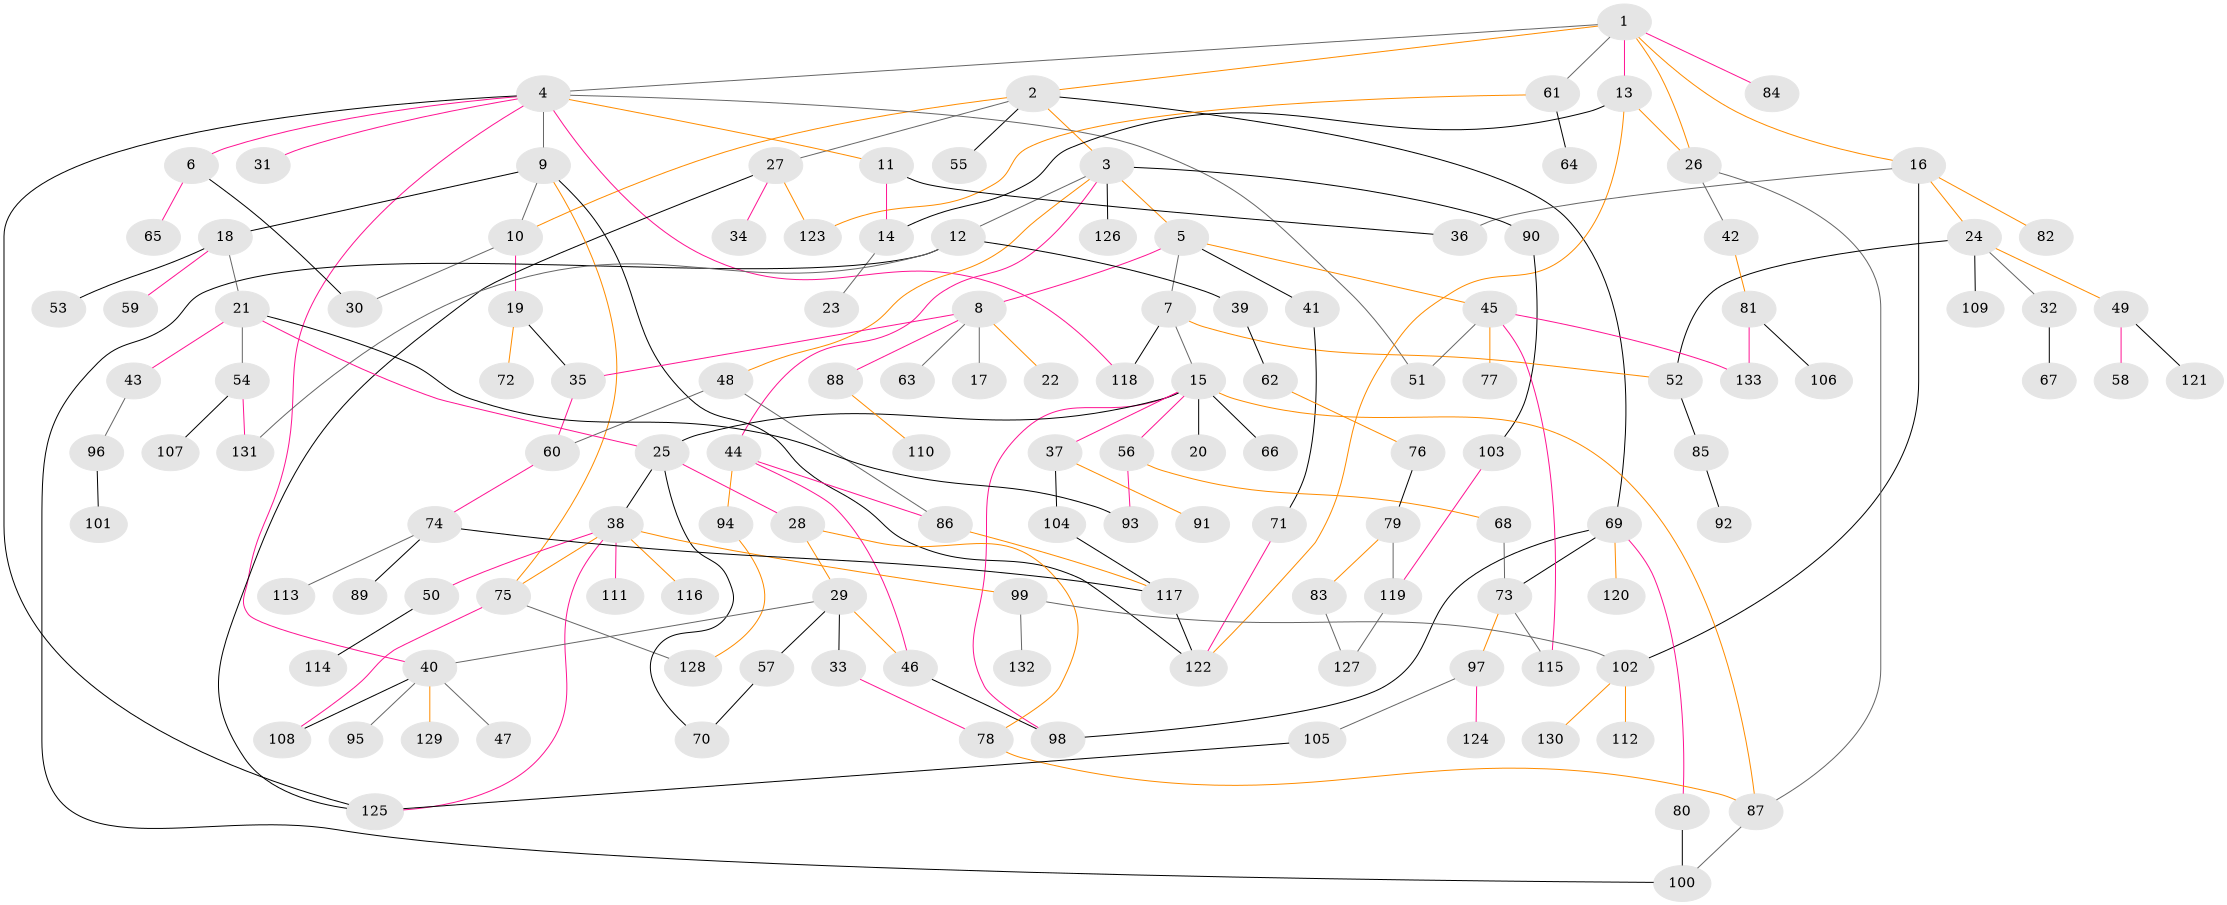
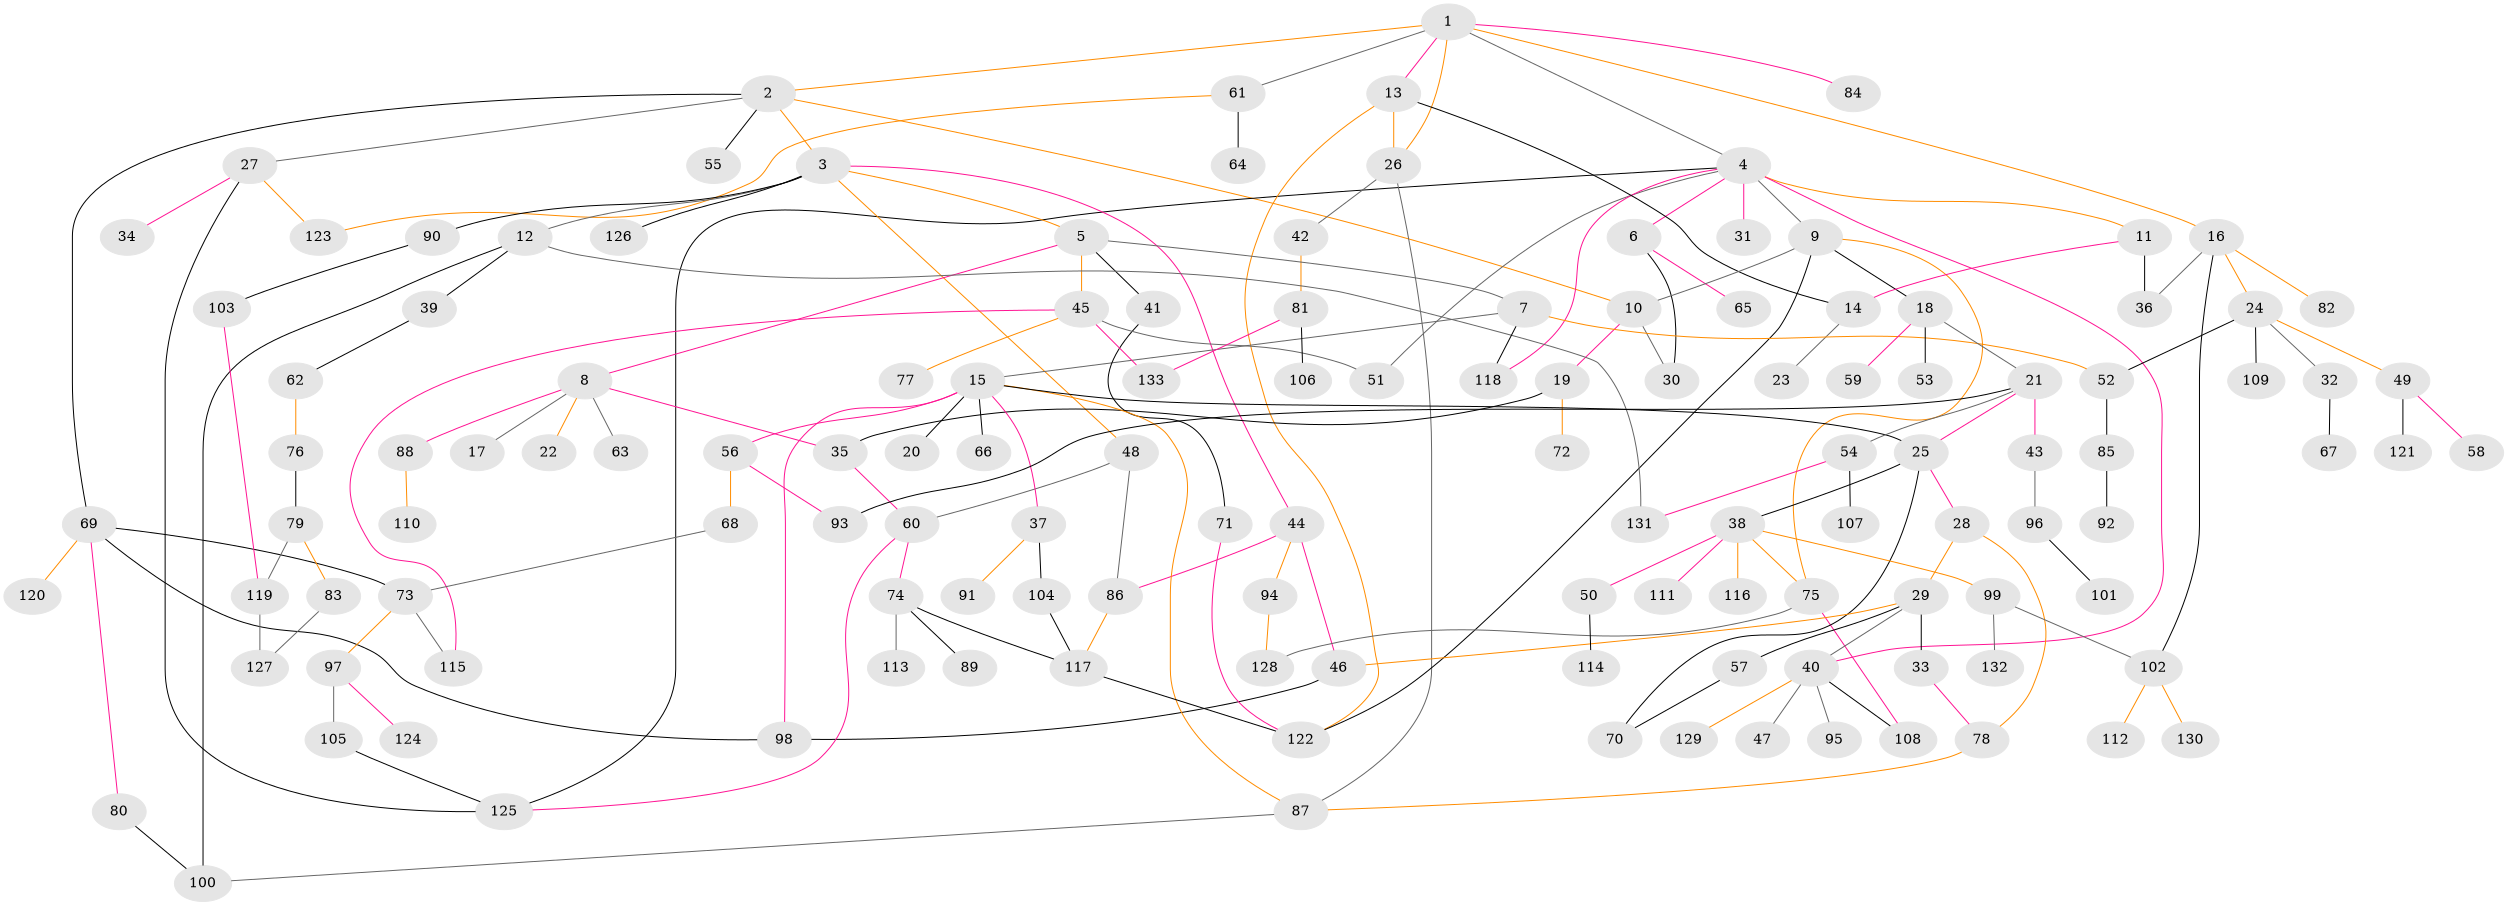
edge "38" -- "125": now "60" -- "125"
